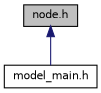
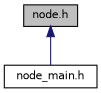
node "model_main.h": label "model_main.h" -> "node_main.h"
